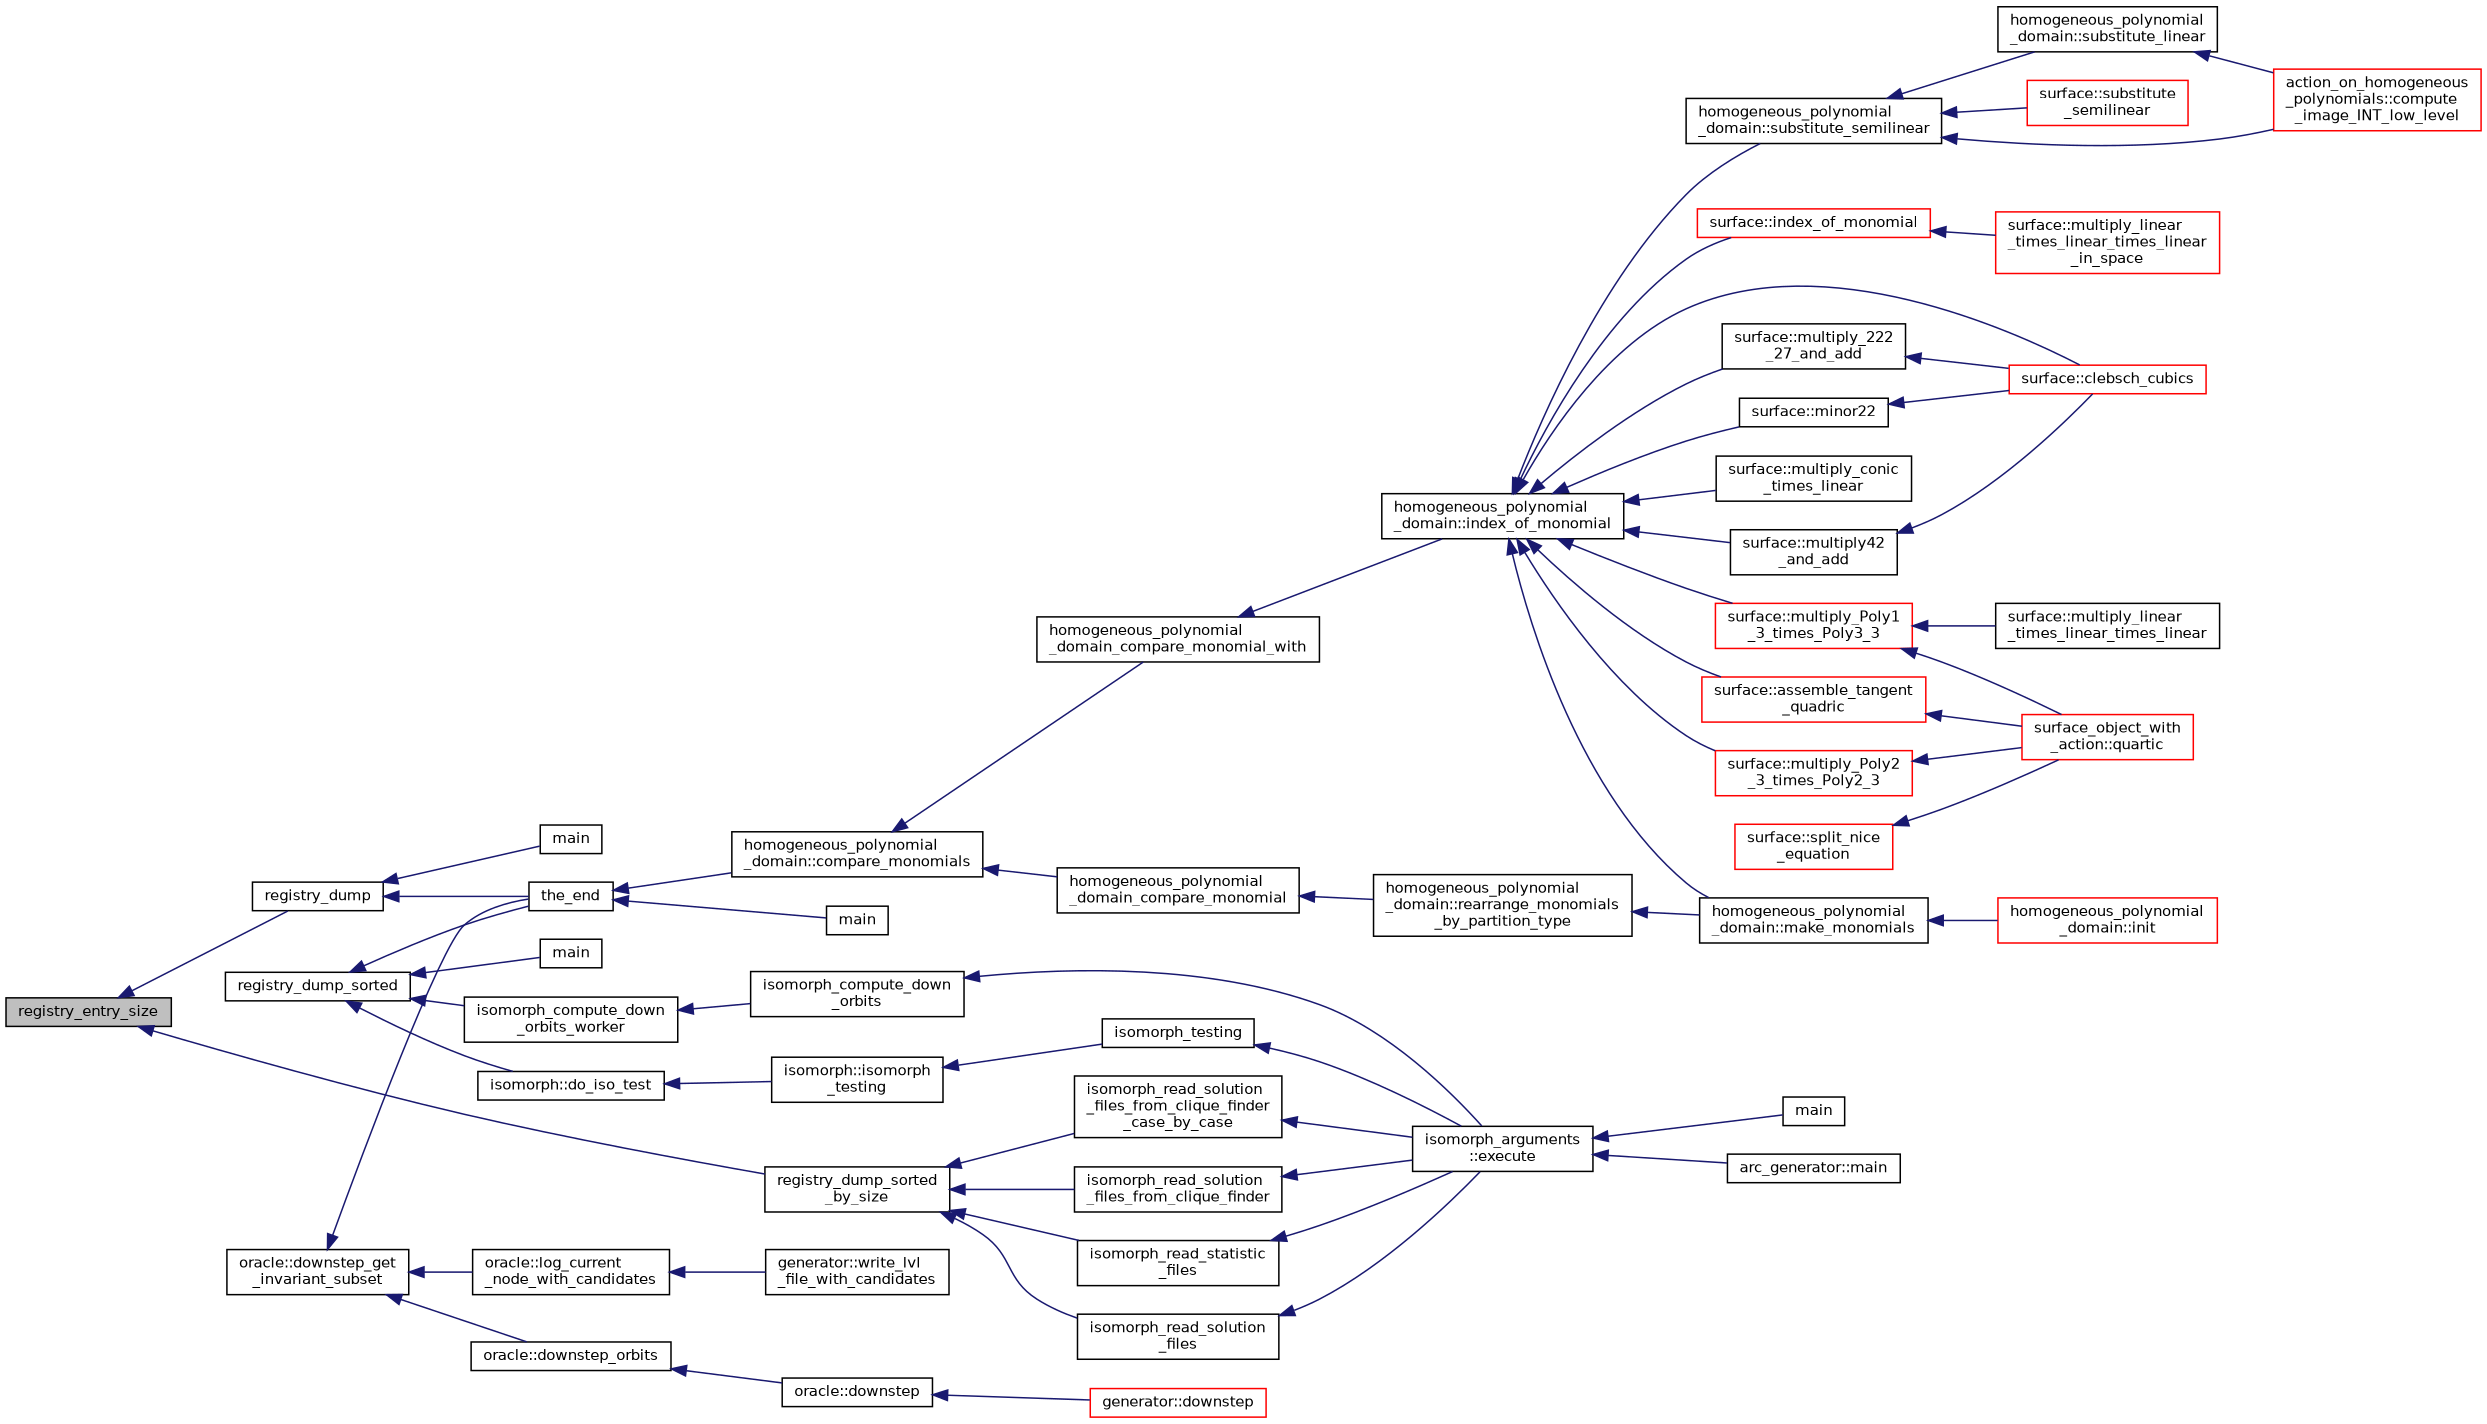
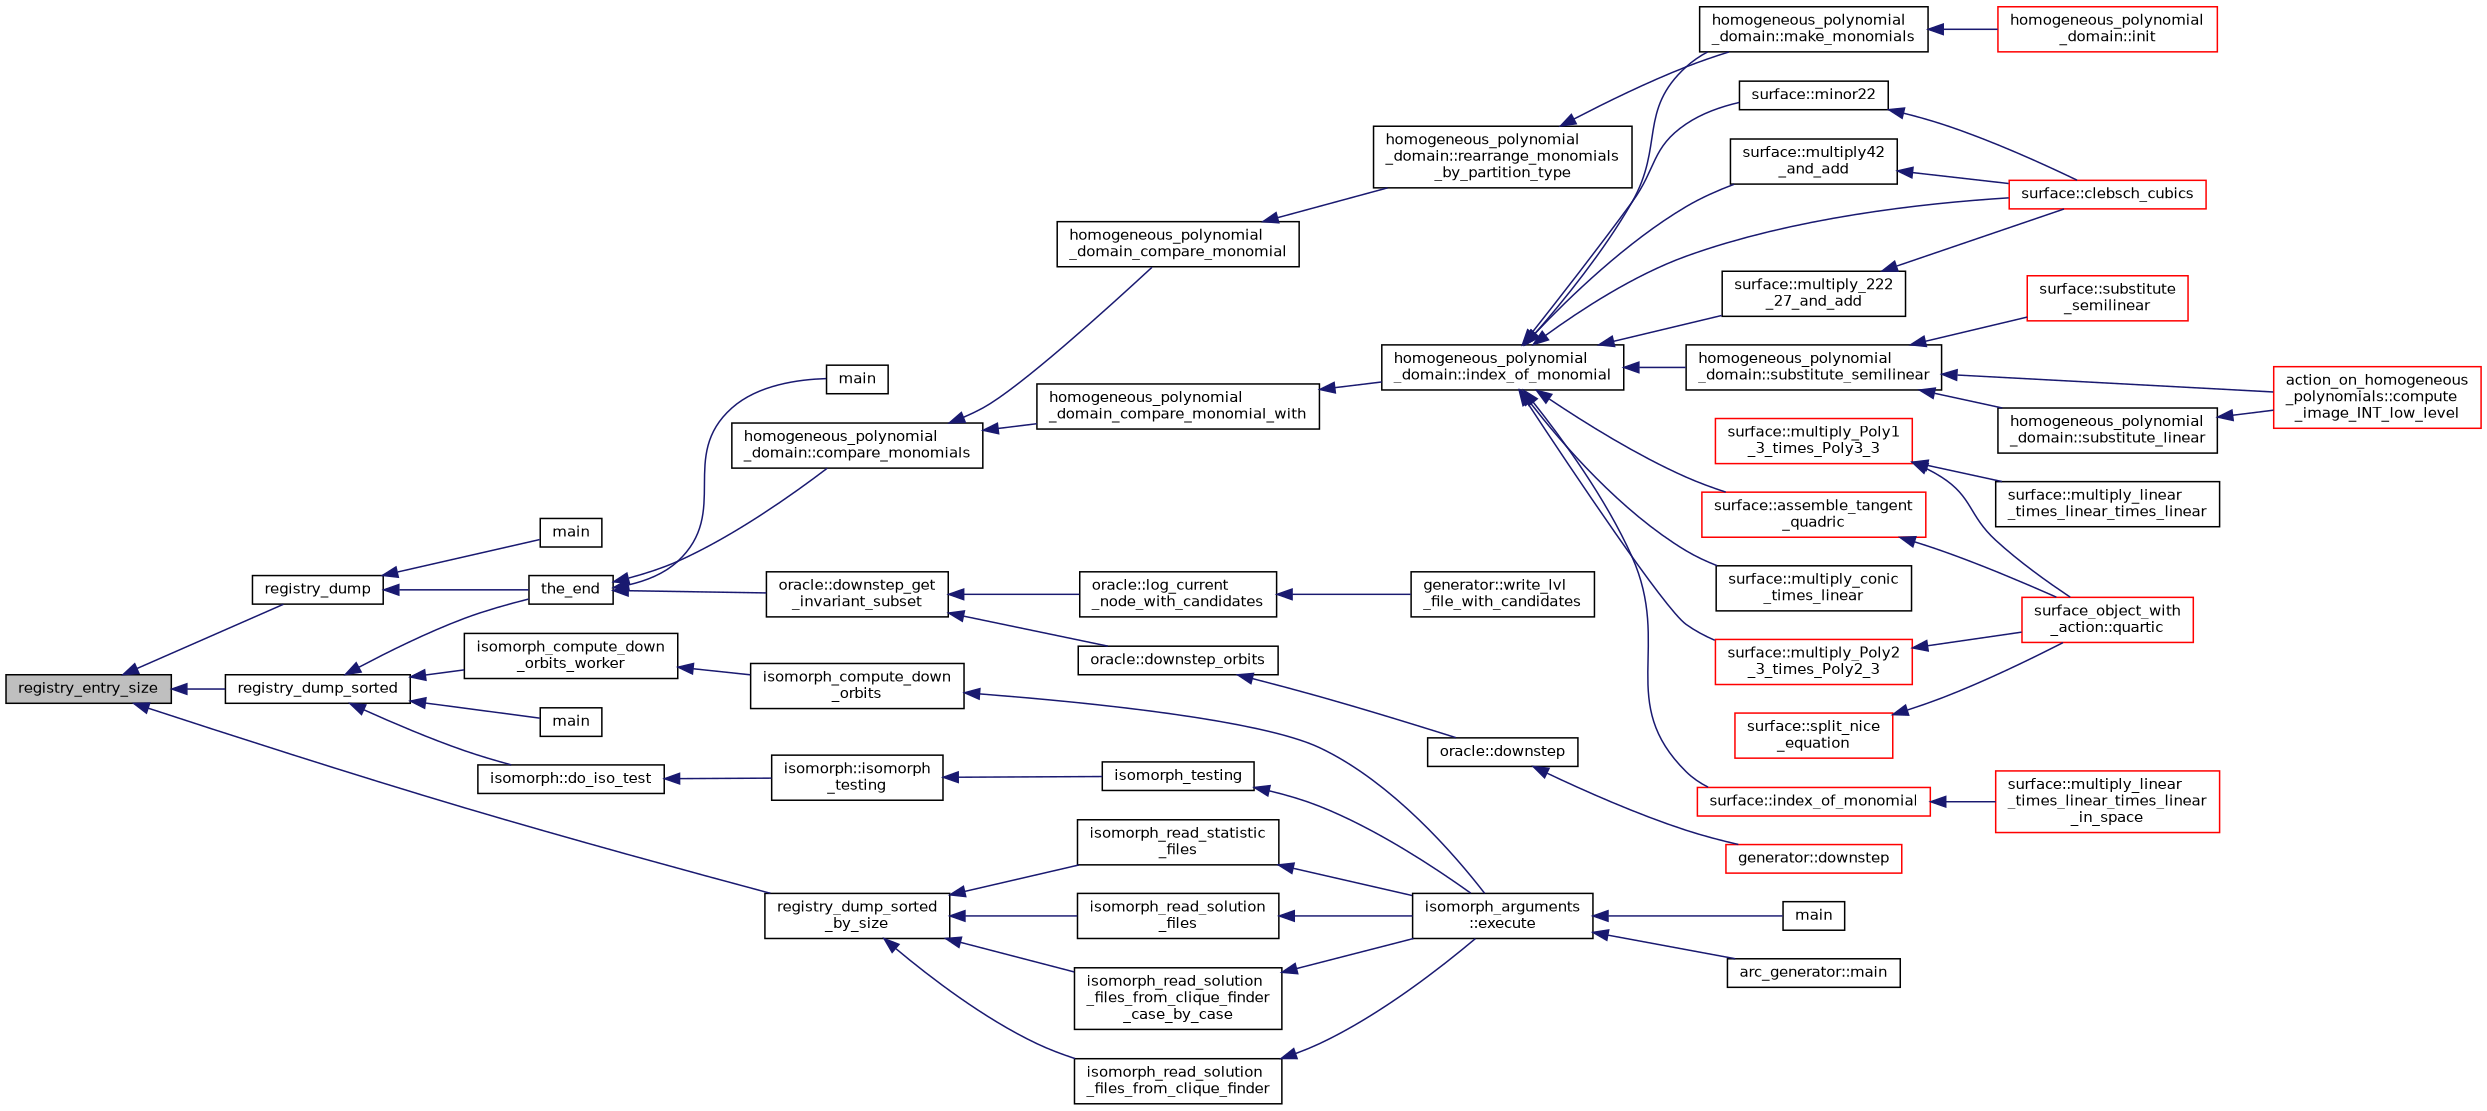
edge "surface::multiply_Poly1 _3_times_Poly3_3" -> "homogeneous_polynomial _domain::index_of_monomial": removed
edge "registry_dump_sorted" -> "registry_entry_size": added
edge "the_end" -> "oracle::downstep_get _invariant_subset": reversed
